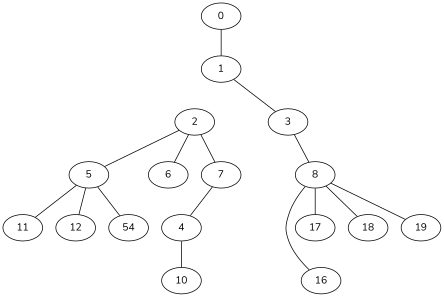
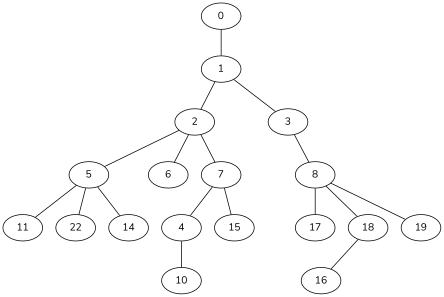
edge "1" -- "2": added
node "12": label "12" -> "22"
node "54": label "54" -> "14"
node "15": added
edge "8" -- "16": now "18" -- "16"
